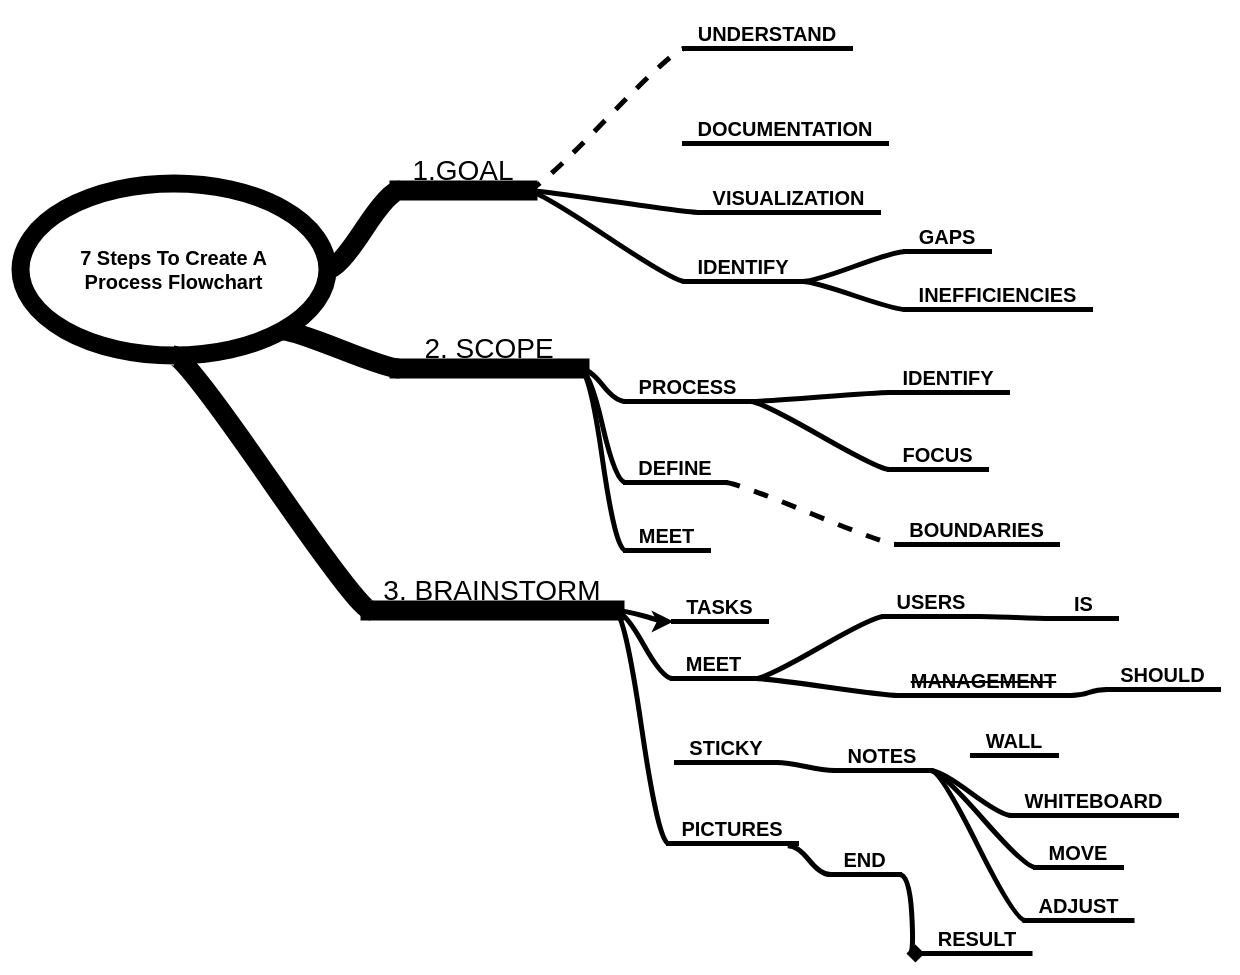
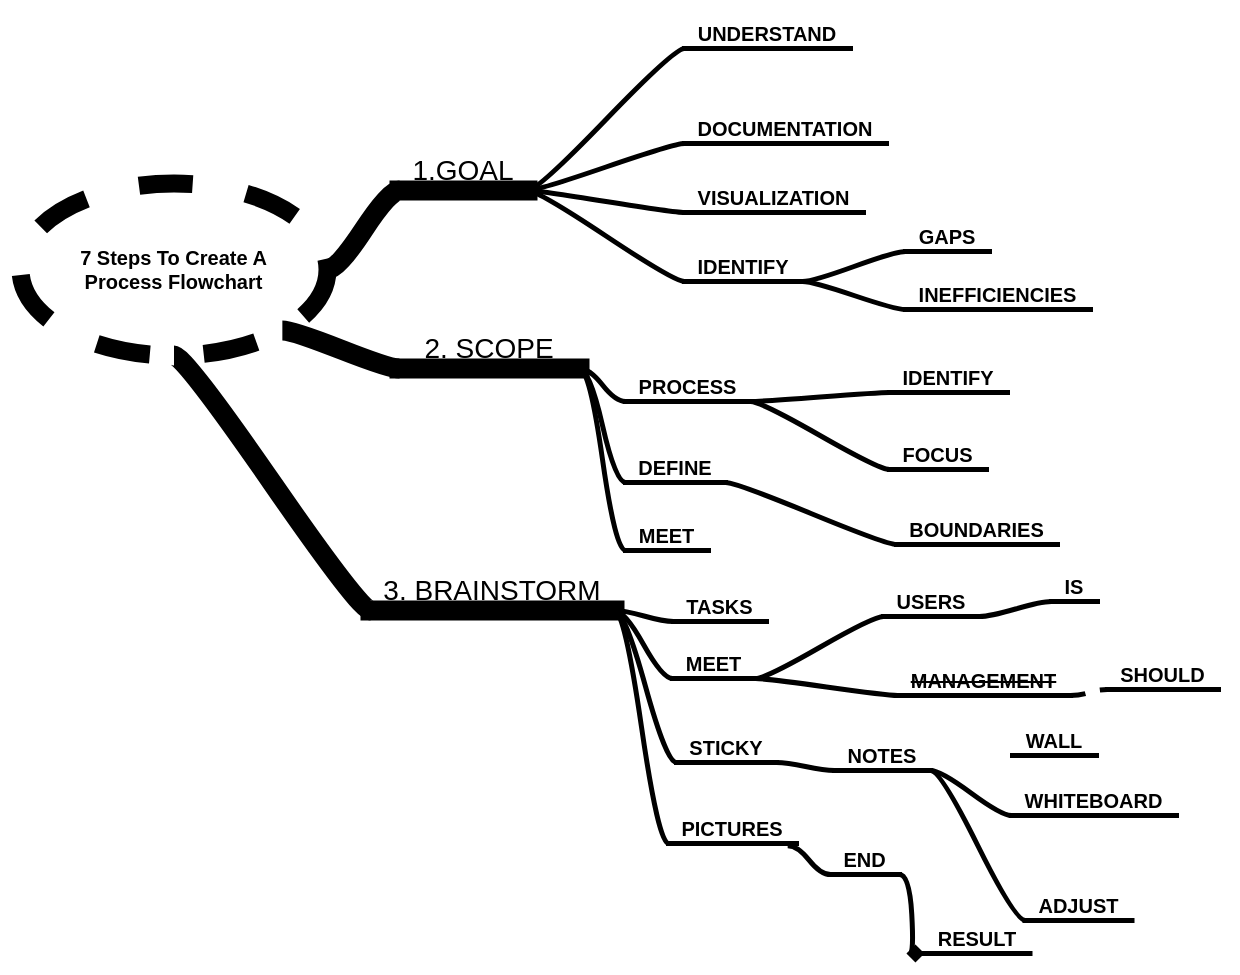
edge "DOCUMENTATION" -- "1.GOAL": added
edge "UNDERSTAND" -- "1.GOAL": style dashed -> solid
node "VISUALIZATION": moved (789, 199) -> (774, 199)
node "7 Steps To Create A Process Flowchart": style solid -> dashed
edge "DEFINE" -- "BOUNDARIES": style dashed -> solid
node "IS": size 65x45 -> 46x28
edge "3. BRAINSTORM" -> "TASKS": arrowhead classic -> none
edge "3. BRAINSTORM" -- "STICKY": added
edge "SHOULD" -- "MANAGEMENT": style solid -> dashed
node "WALL": moved (1015, 742) -> (1055, 742)
edge "NOTES" -- "MOVE": removed
node "MOVE": removed
